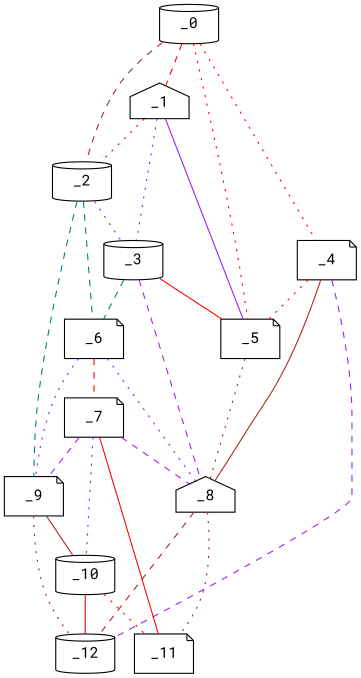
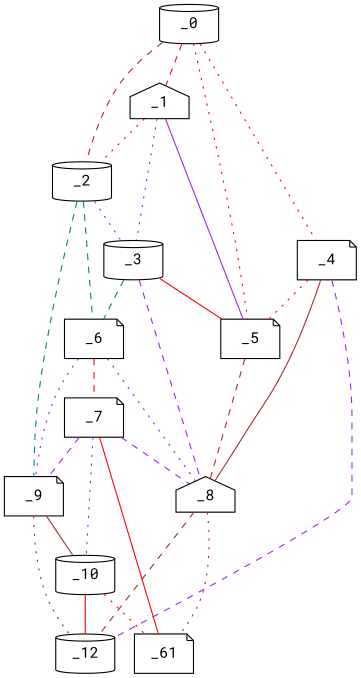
edge "_5" -- "_8": style dotted -> dashed
node "_11": label "_11" -> "_61"
